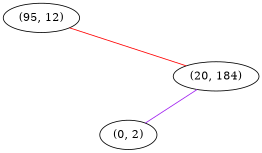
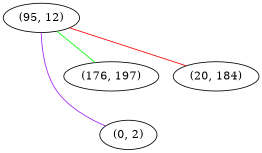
node "(176, 197)": added
edge "(20, 184)" -- "(0, 2)": now "(95, 12)" -- "(0, 2)"
